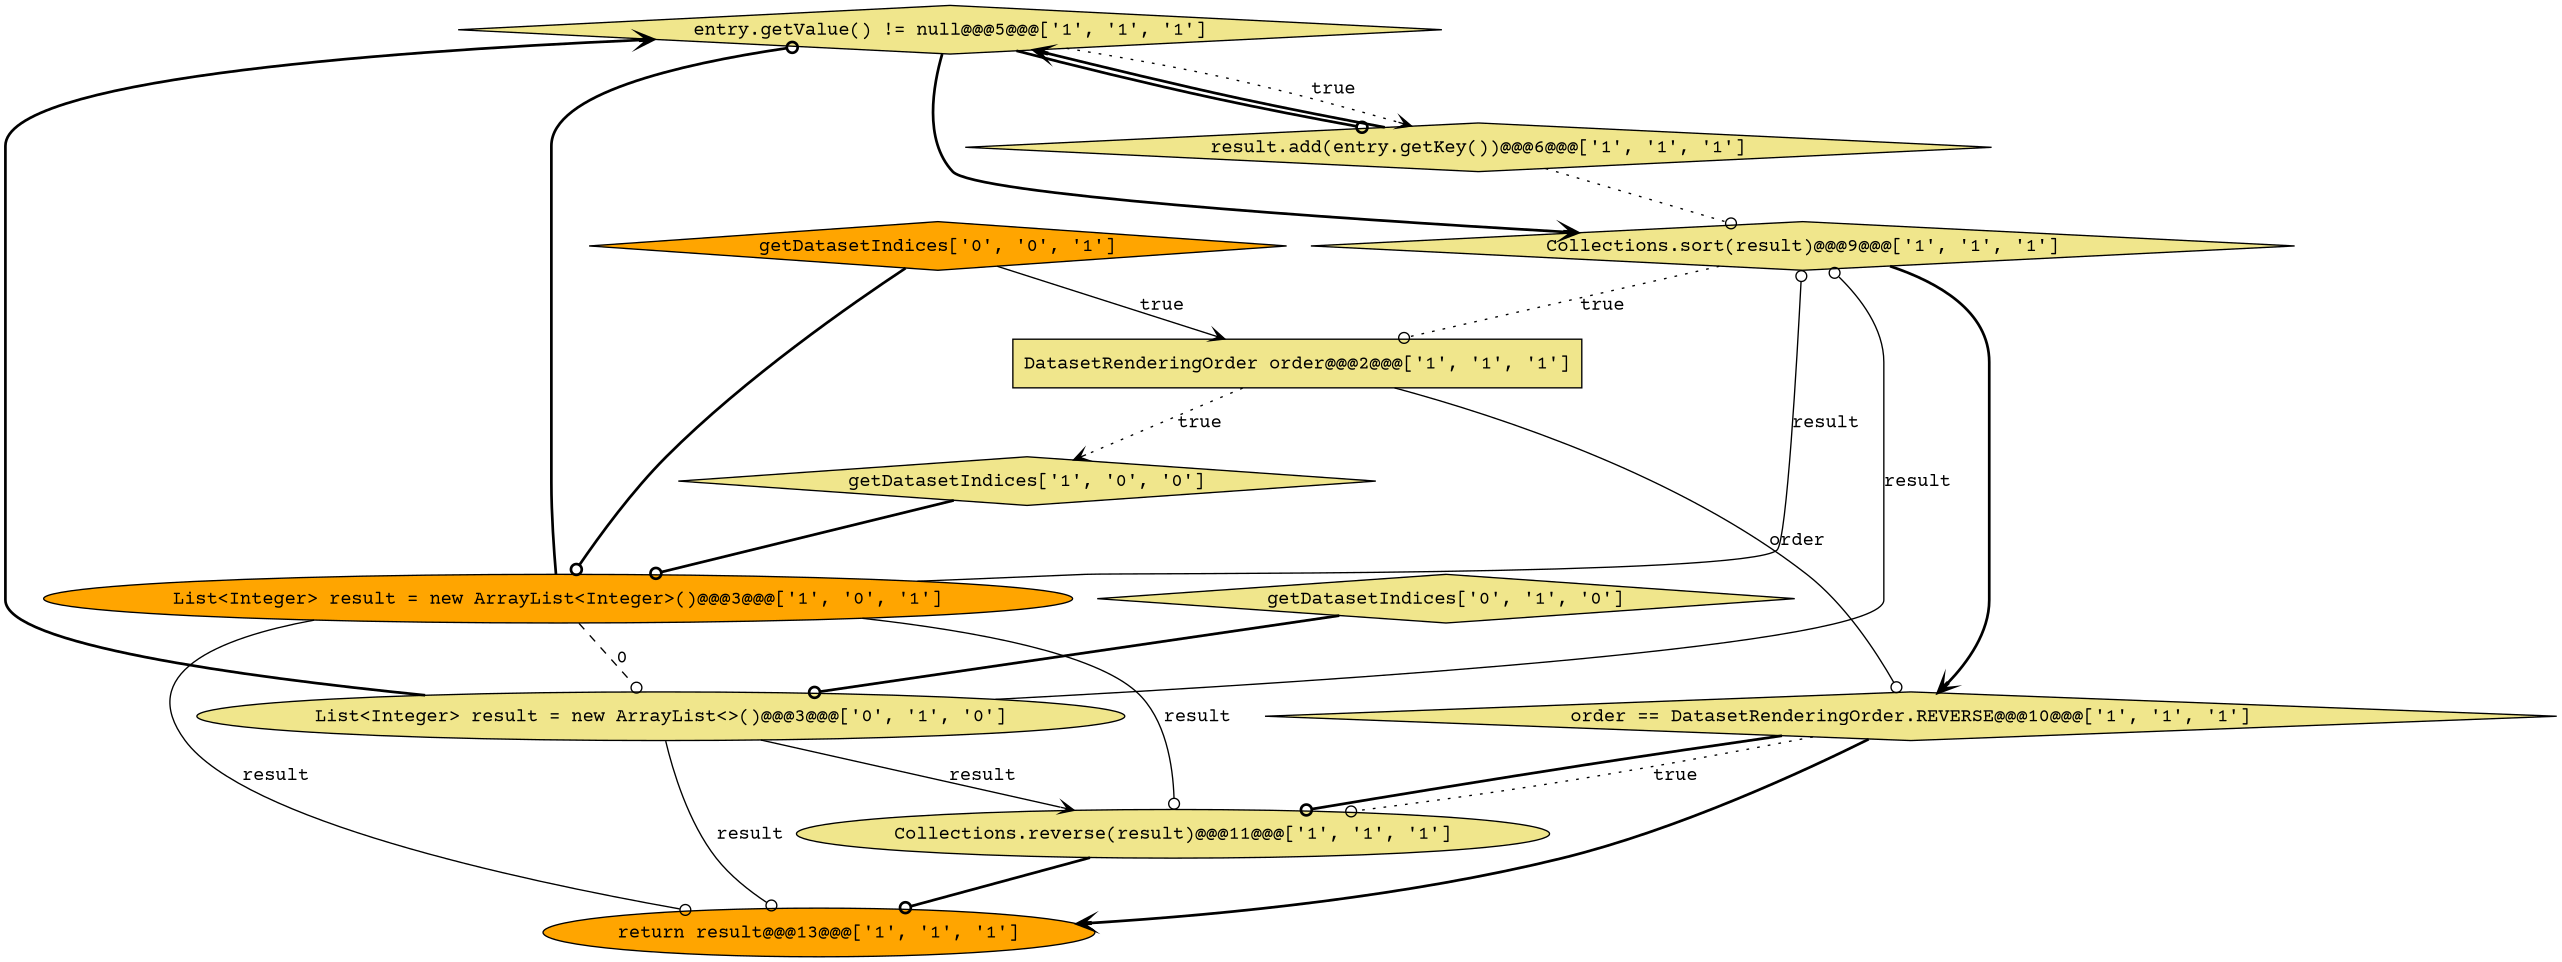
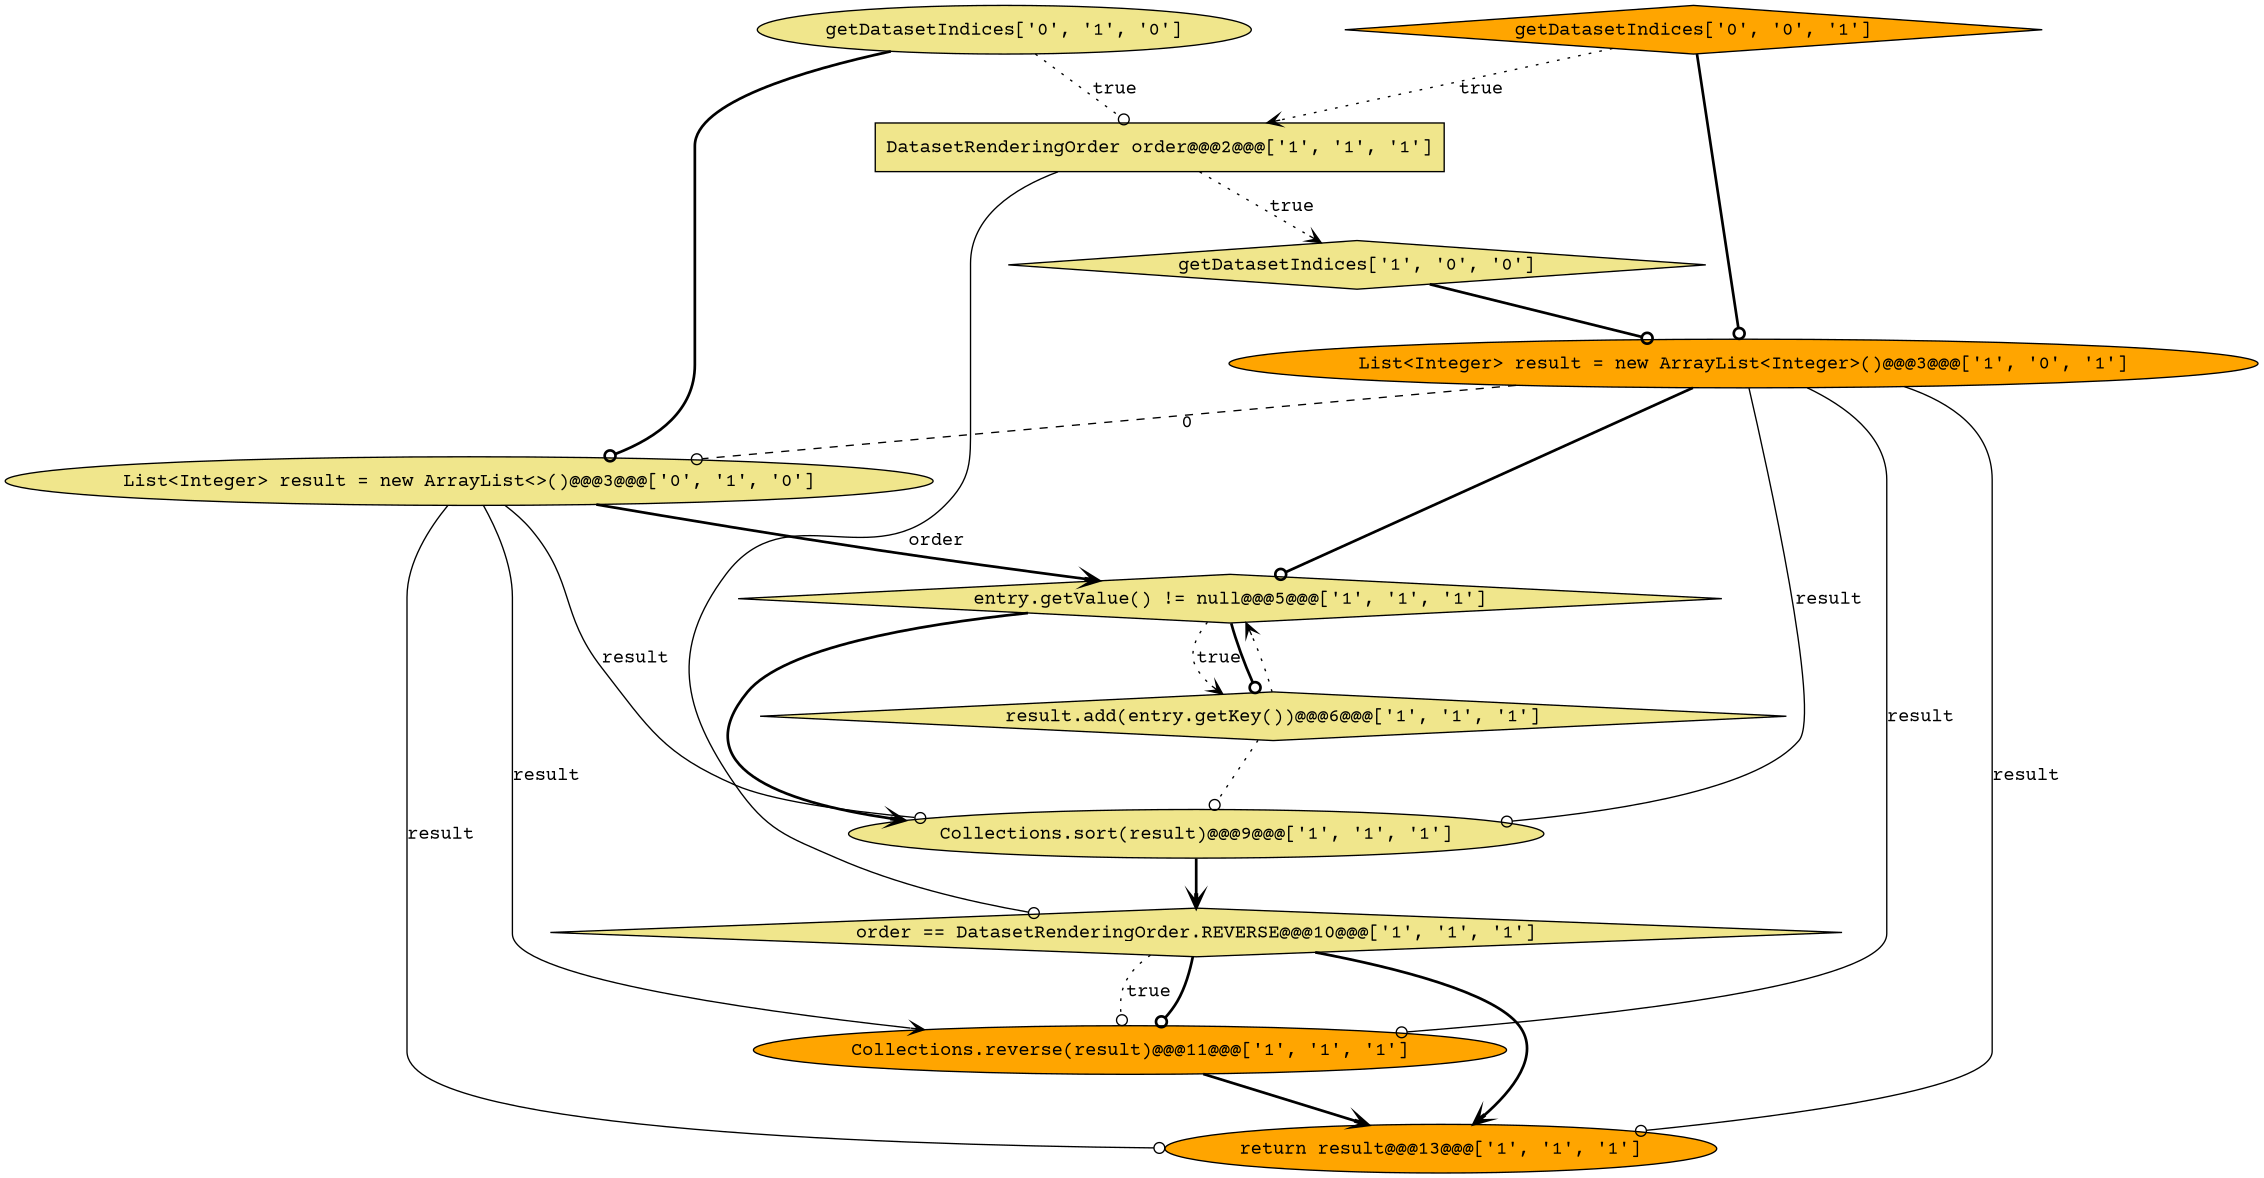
edge "result.add(entry.getKey())@@@6@@@['1', '1', '1']" -> "entry.getValue() != null@@@5@@@['1', '1', '1']": style bold -> dotted
node "Collections.sort(result)@@@9@@@['1', '1', '1']": shape diamond -> ellipse
edge "getDatasetIndices['0', '0', '1']" -> "DatasetRenderingOrder order@@@2@@@['1', '1', '1']": style solid -> dotted
edge "Collections.sort(result)@@@9@@@['1', '1', '1']" -> "DatasetRenderingOrder order@@@2@@@['1', '1', '1']": now "getDatasetIndices['0', '1', '0']" -> "DatasetRenderingOrder order@@@2@@@['1', '1', '1']"
node "getDatasetIndices['0', '1', '0']": shape diamond -> ellipse
node "Collections.reverse(result)@@@11@@@['1', '1', '1']": fillcolor khaki -> orange
edge "Collections.reverse(result)@@@11@@@['1', '1', '1']" -> "return result@@@13@@@['1', '1', '1']": arrowhead odot -> vee
